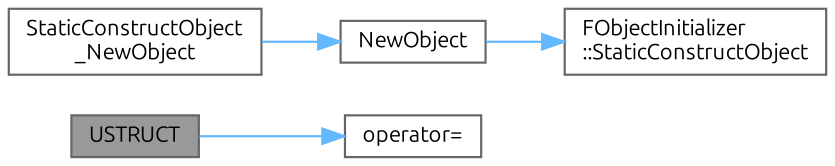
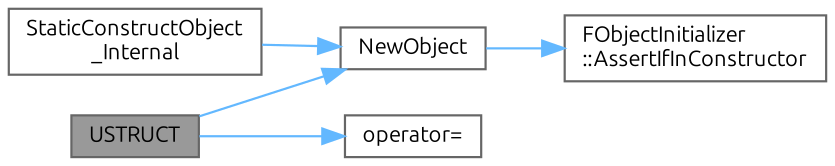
node "StaticConstructObject _NewObject": label "StaticConstructObject _NewObject" -> "StaticConstructObject _Internal"
node "FObjectInitializer ::StaticConstructObject": label "FObjectInitializer ::StaticConstructObject" -> "FObjectInitializer ::AssertIfInConstructor"
edge "USTRUCT" -> "NewObject": added
